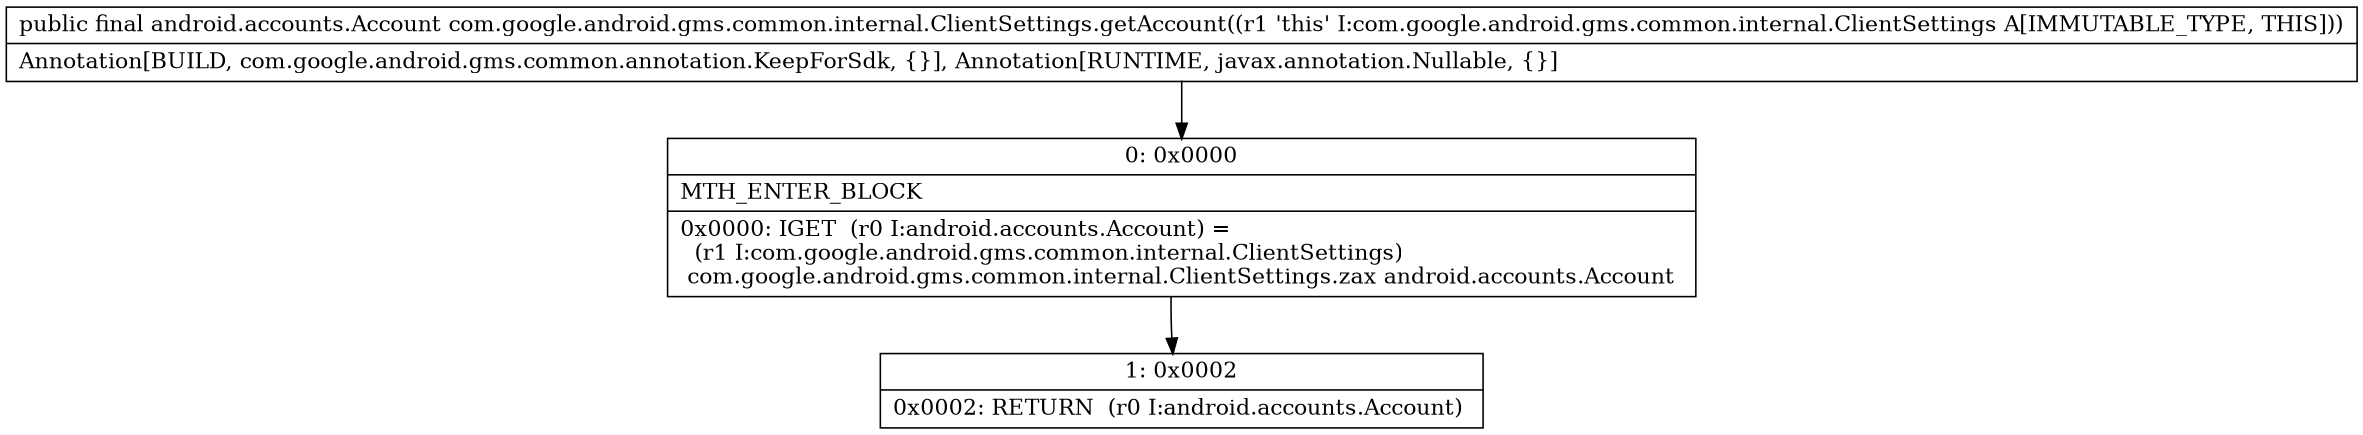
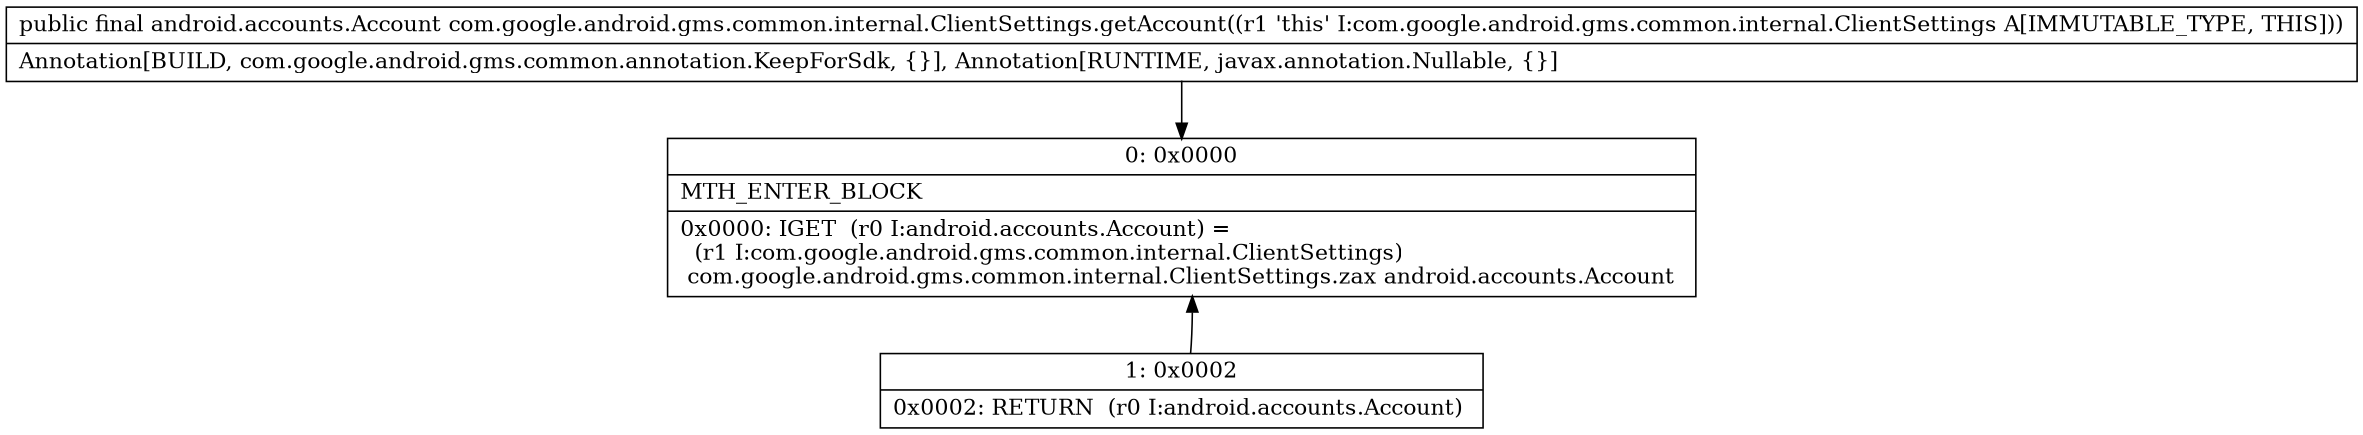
edge "0: 0x0000" -> "1: 0x0002": reversed
